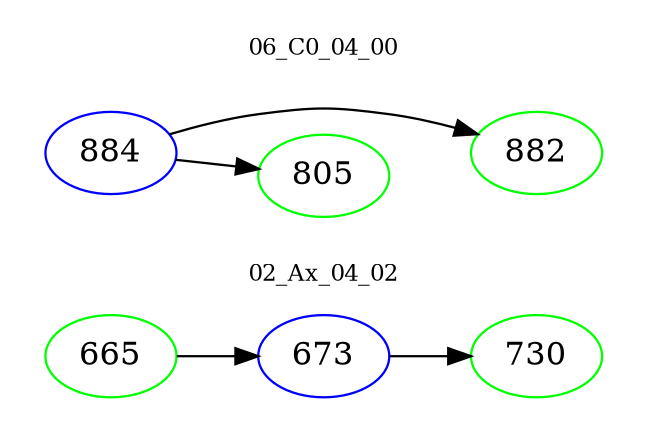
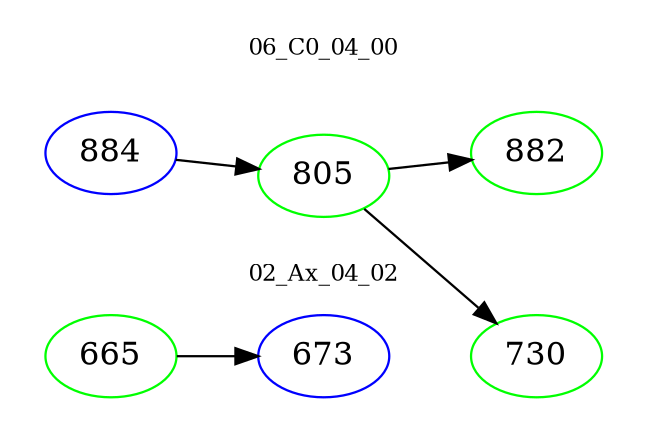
edge "884" -> "882": now "805" -> "882"
edge "673" -> "730": now "805" -> "730"
